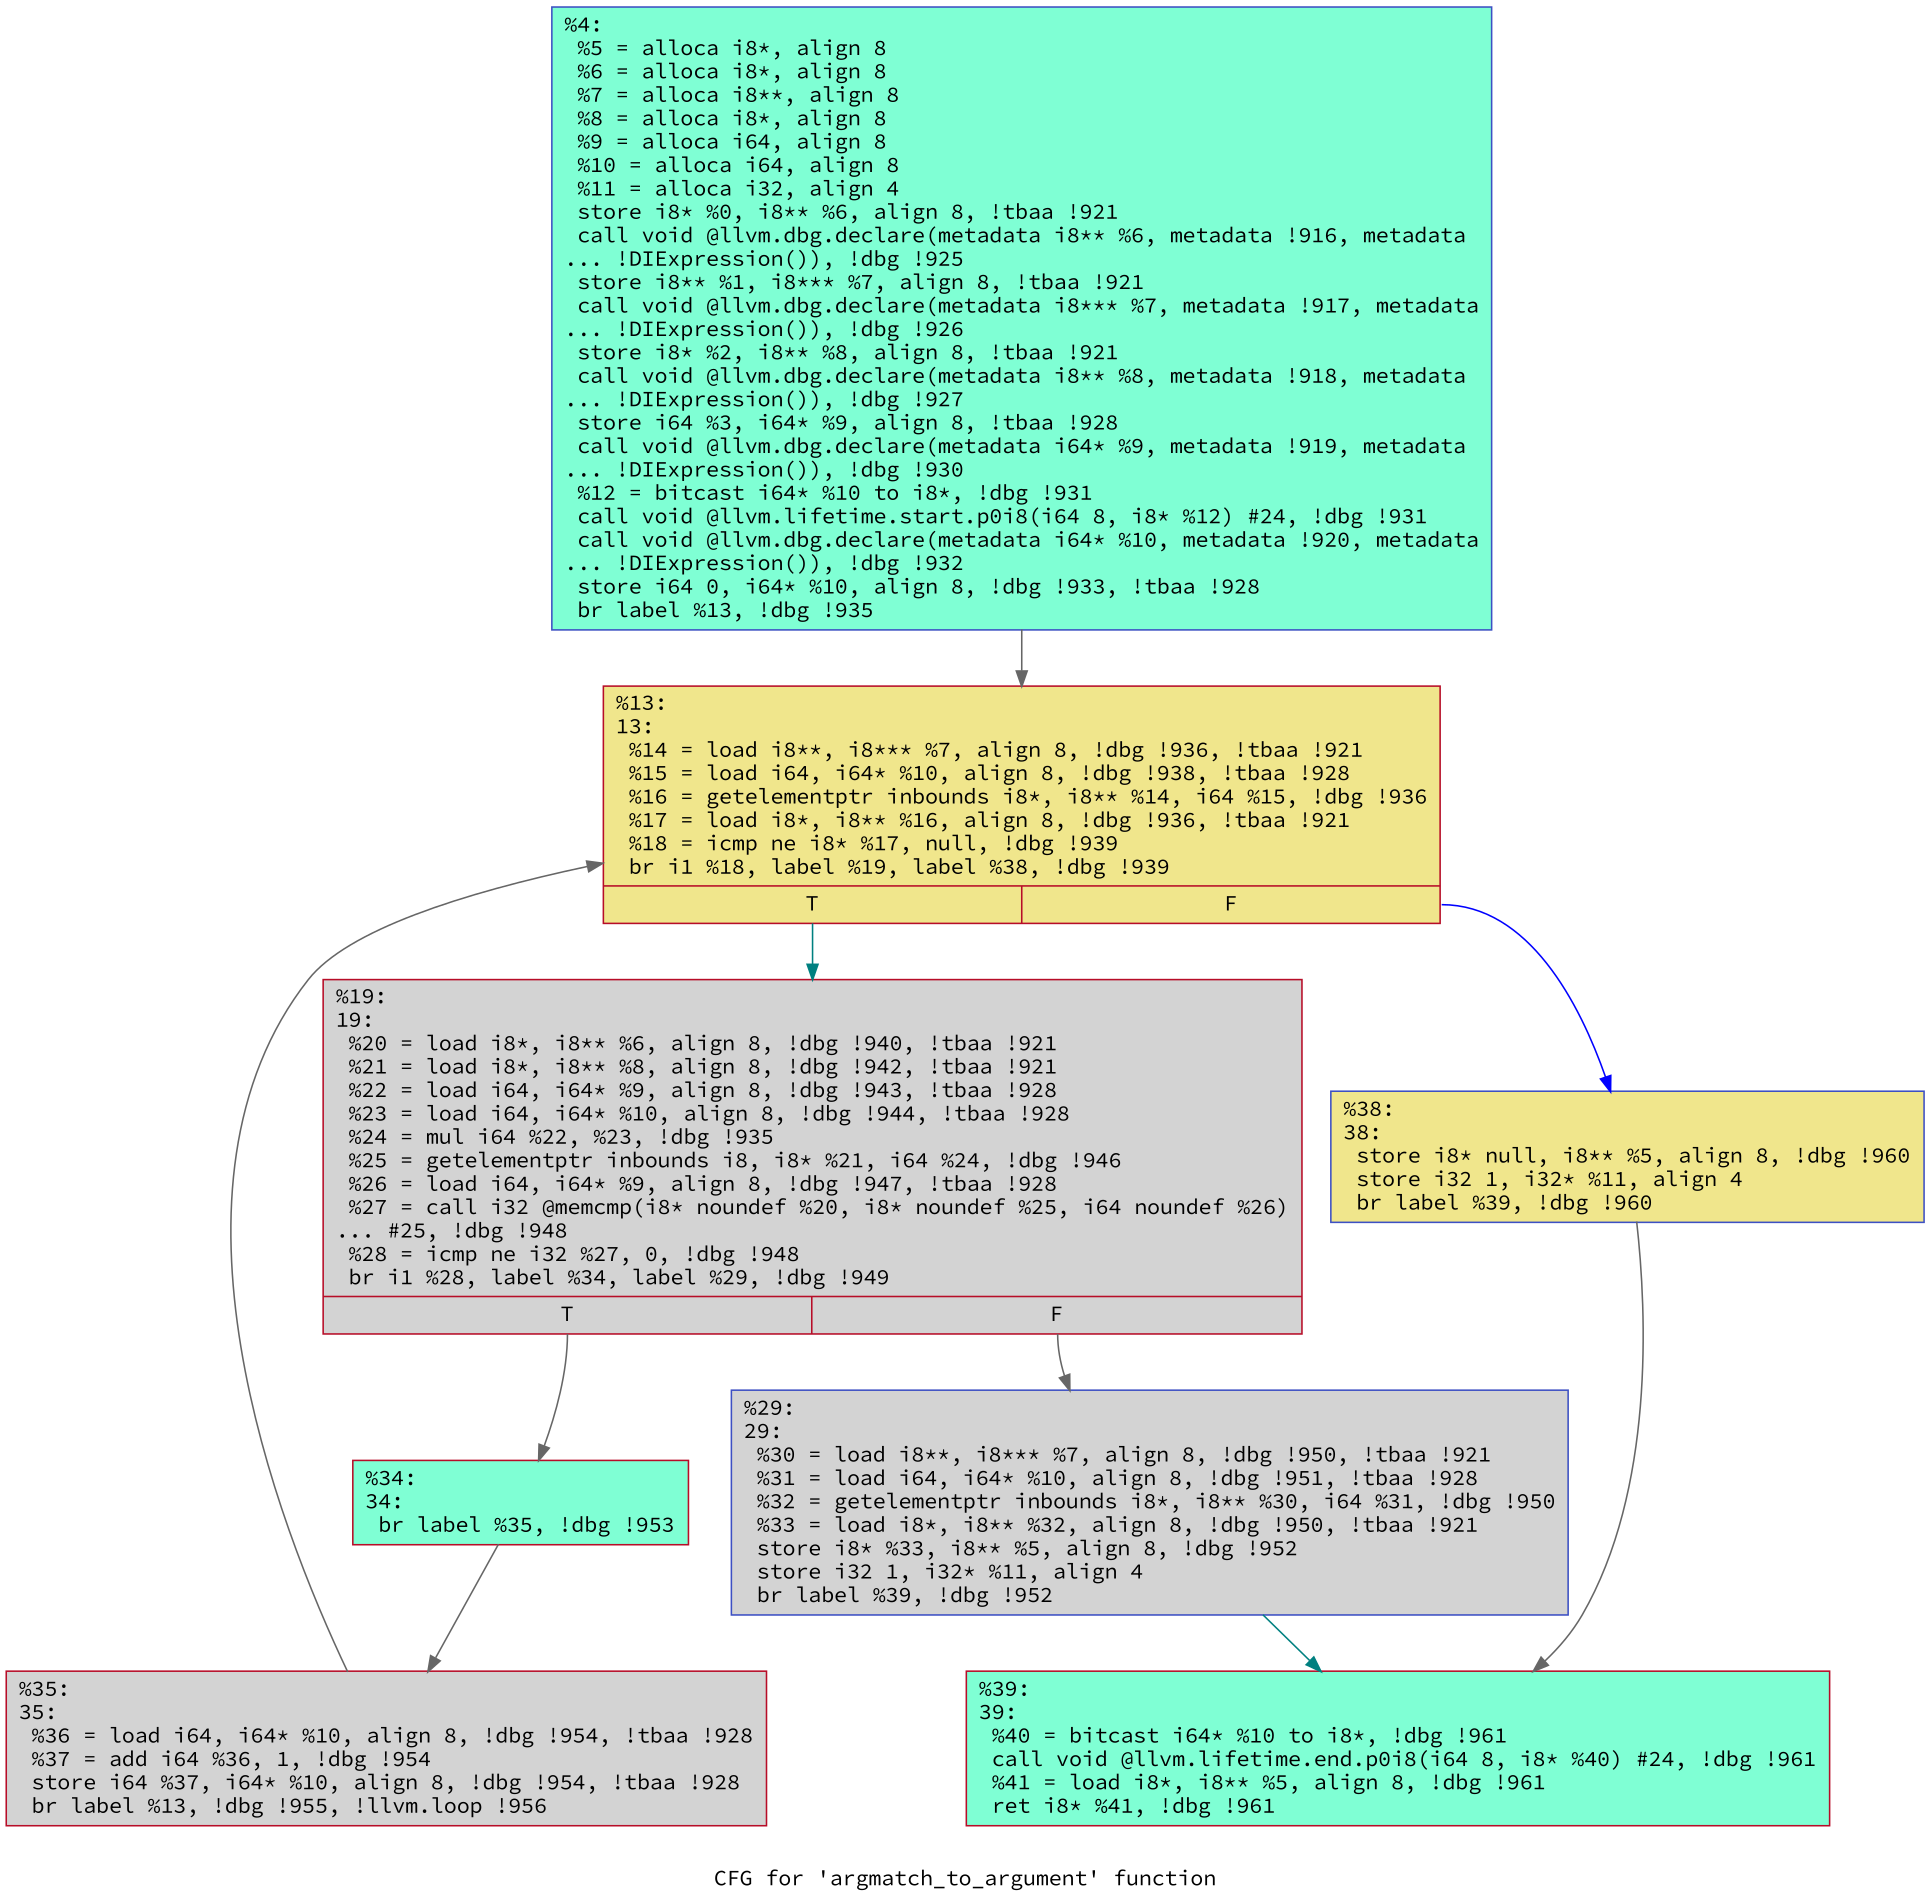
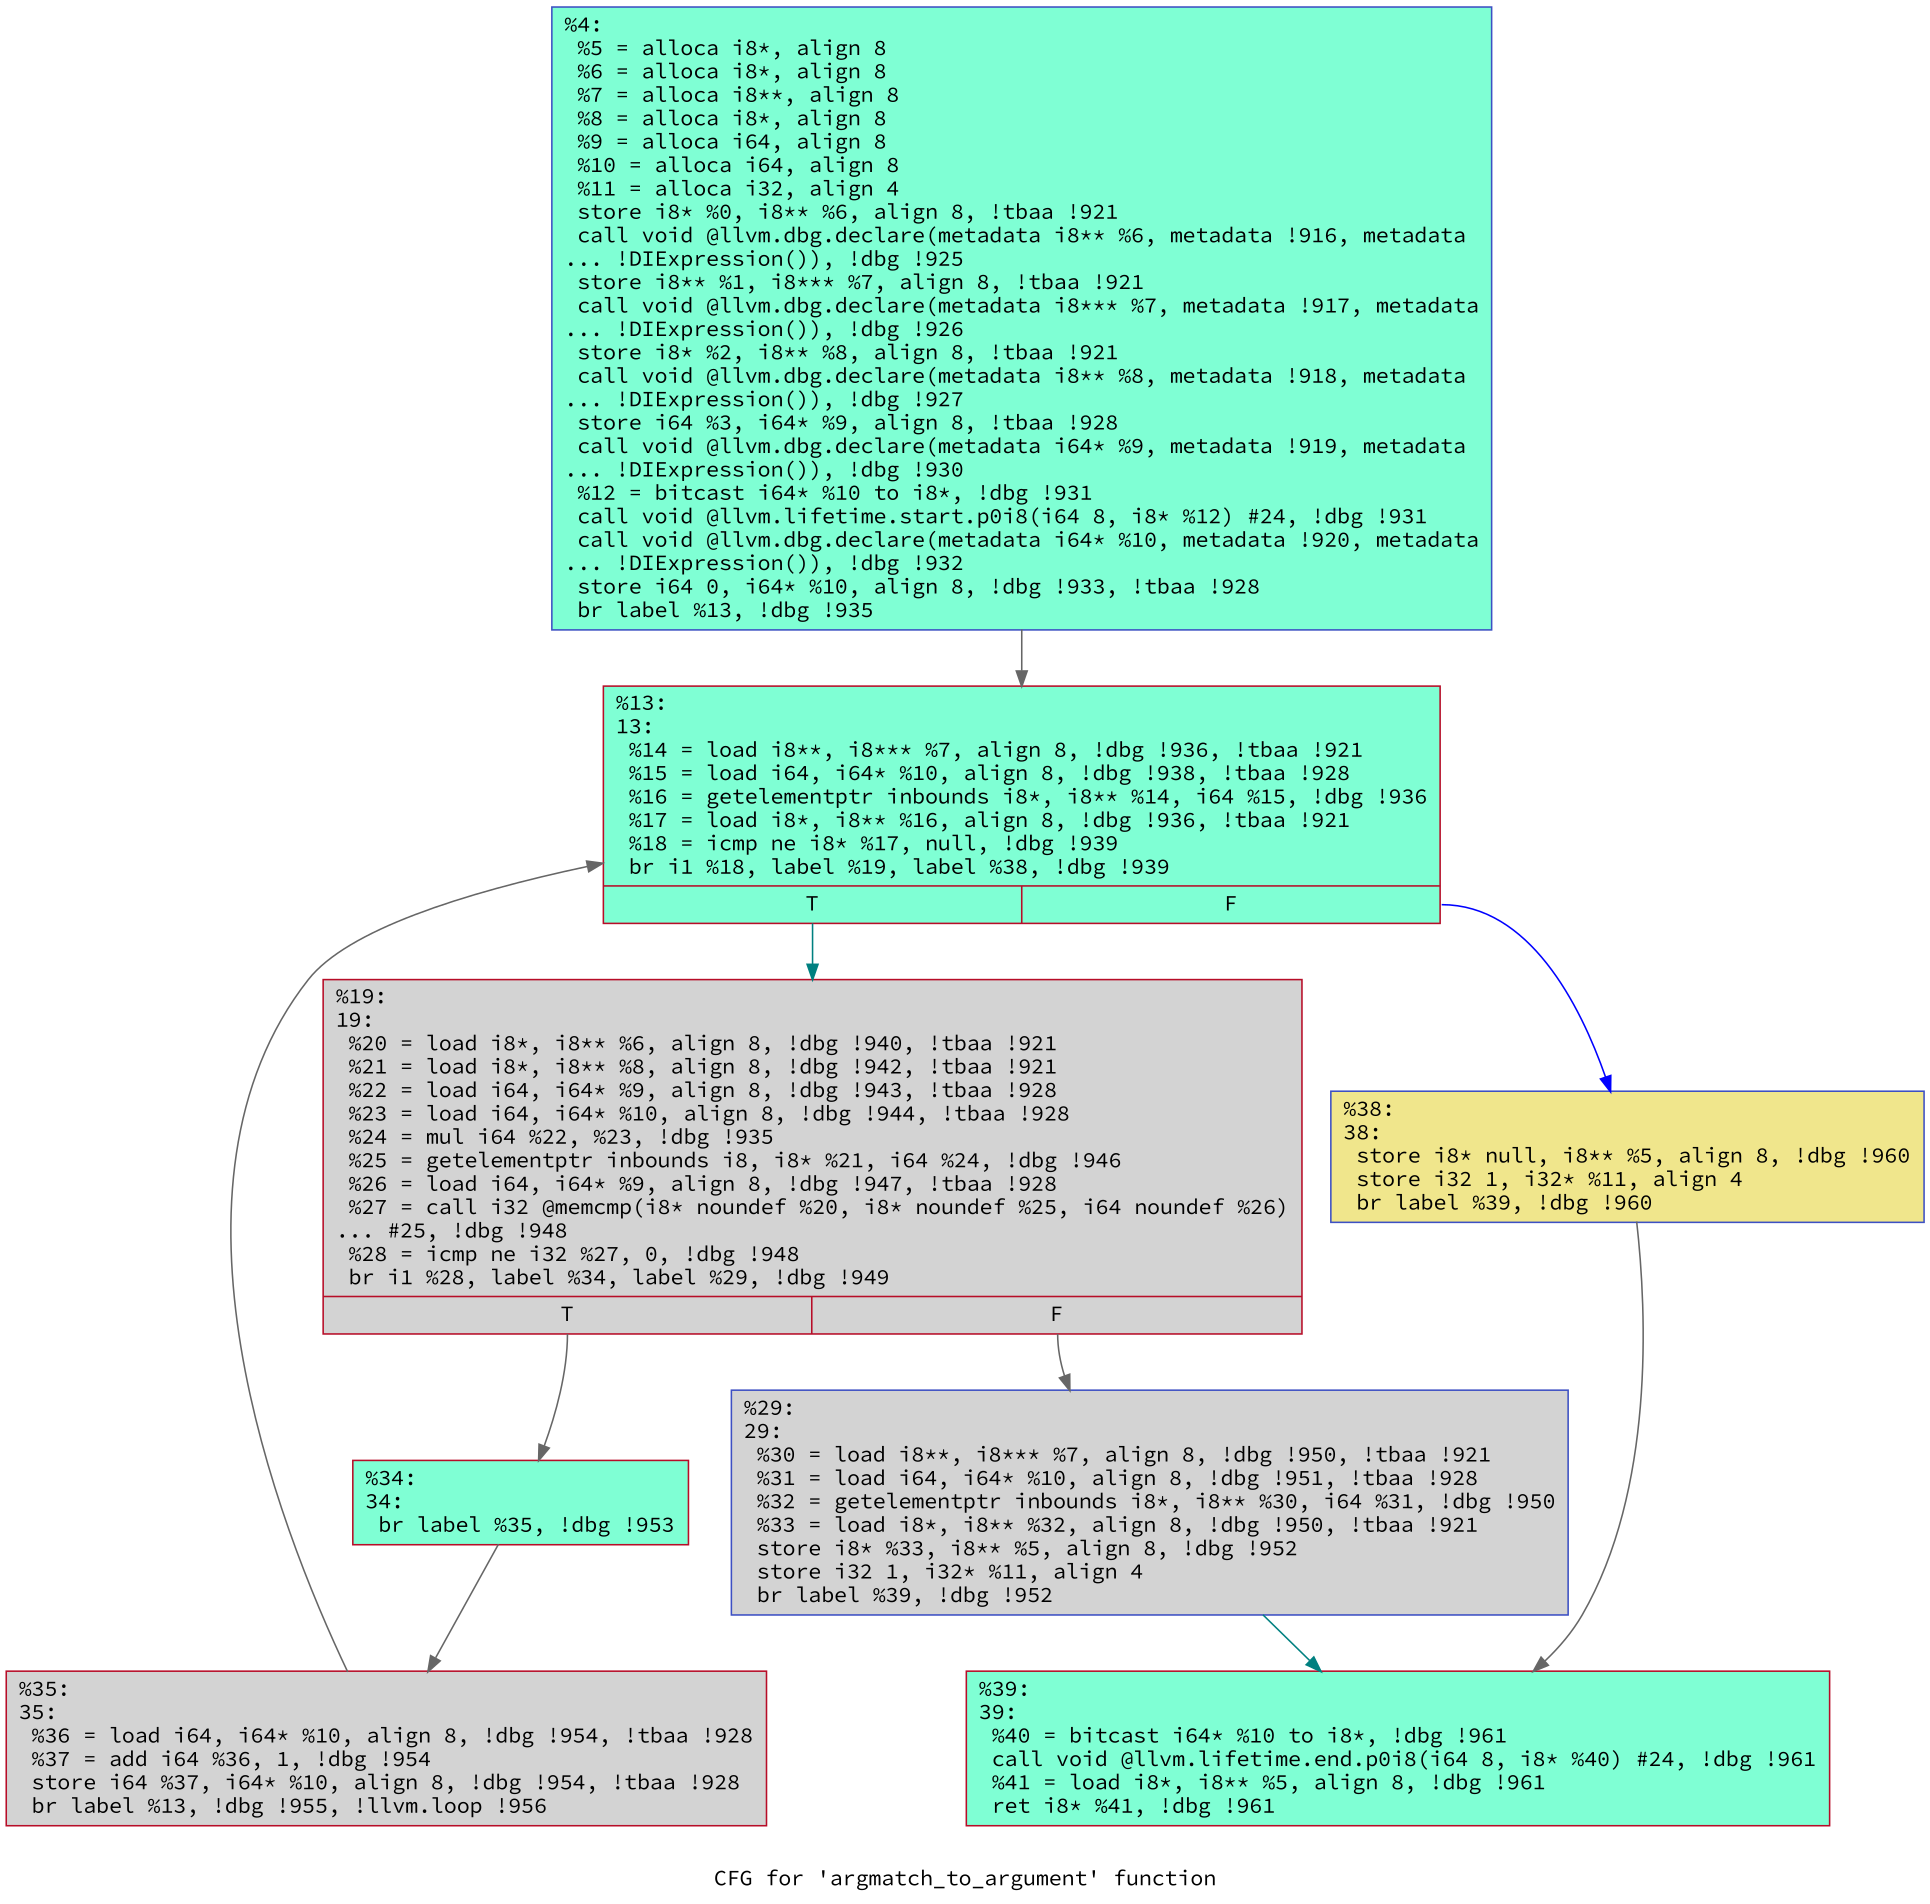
node "%13:": fillcolor khaki -> aquamarine
